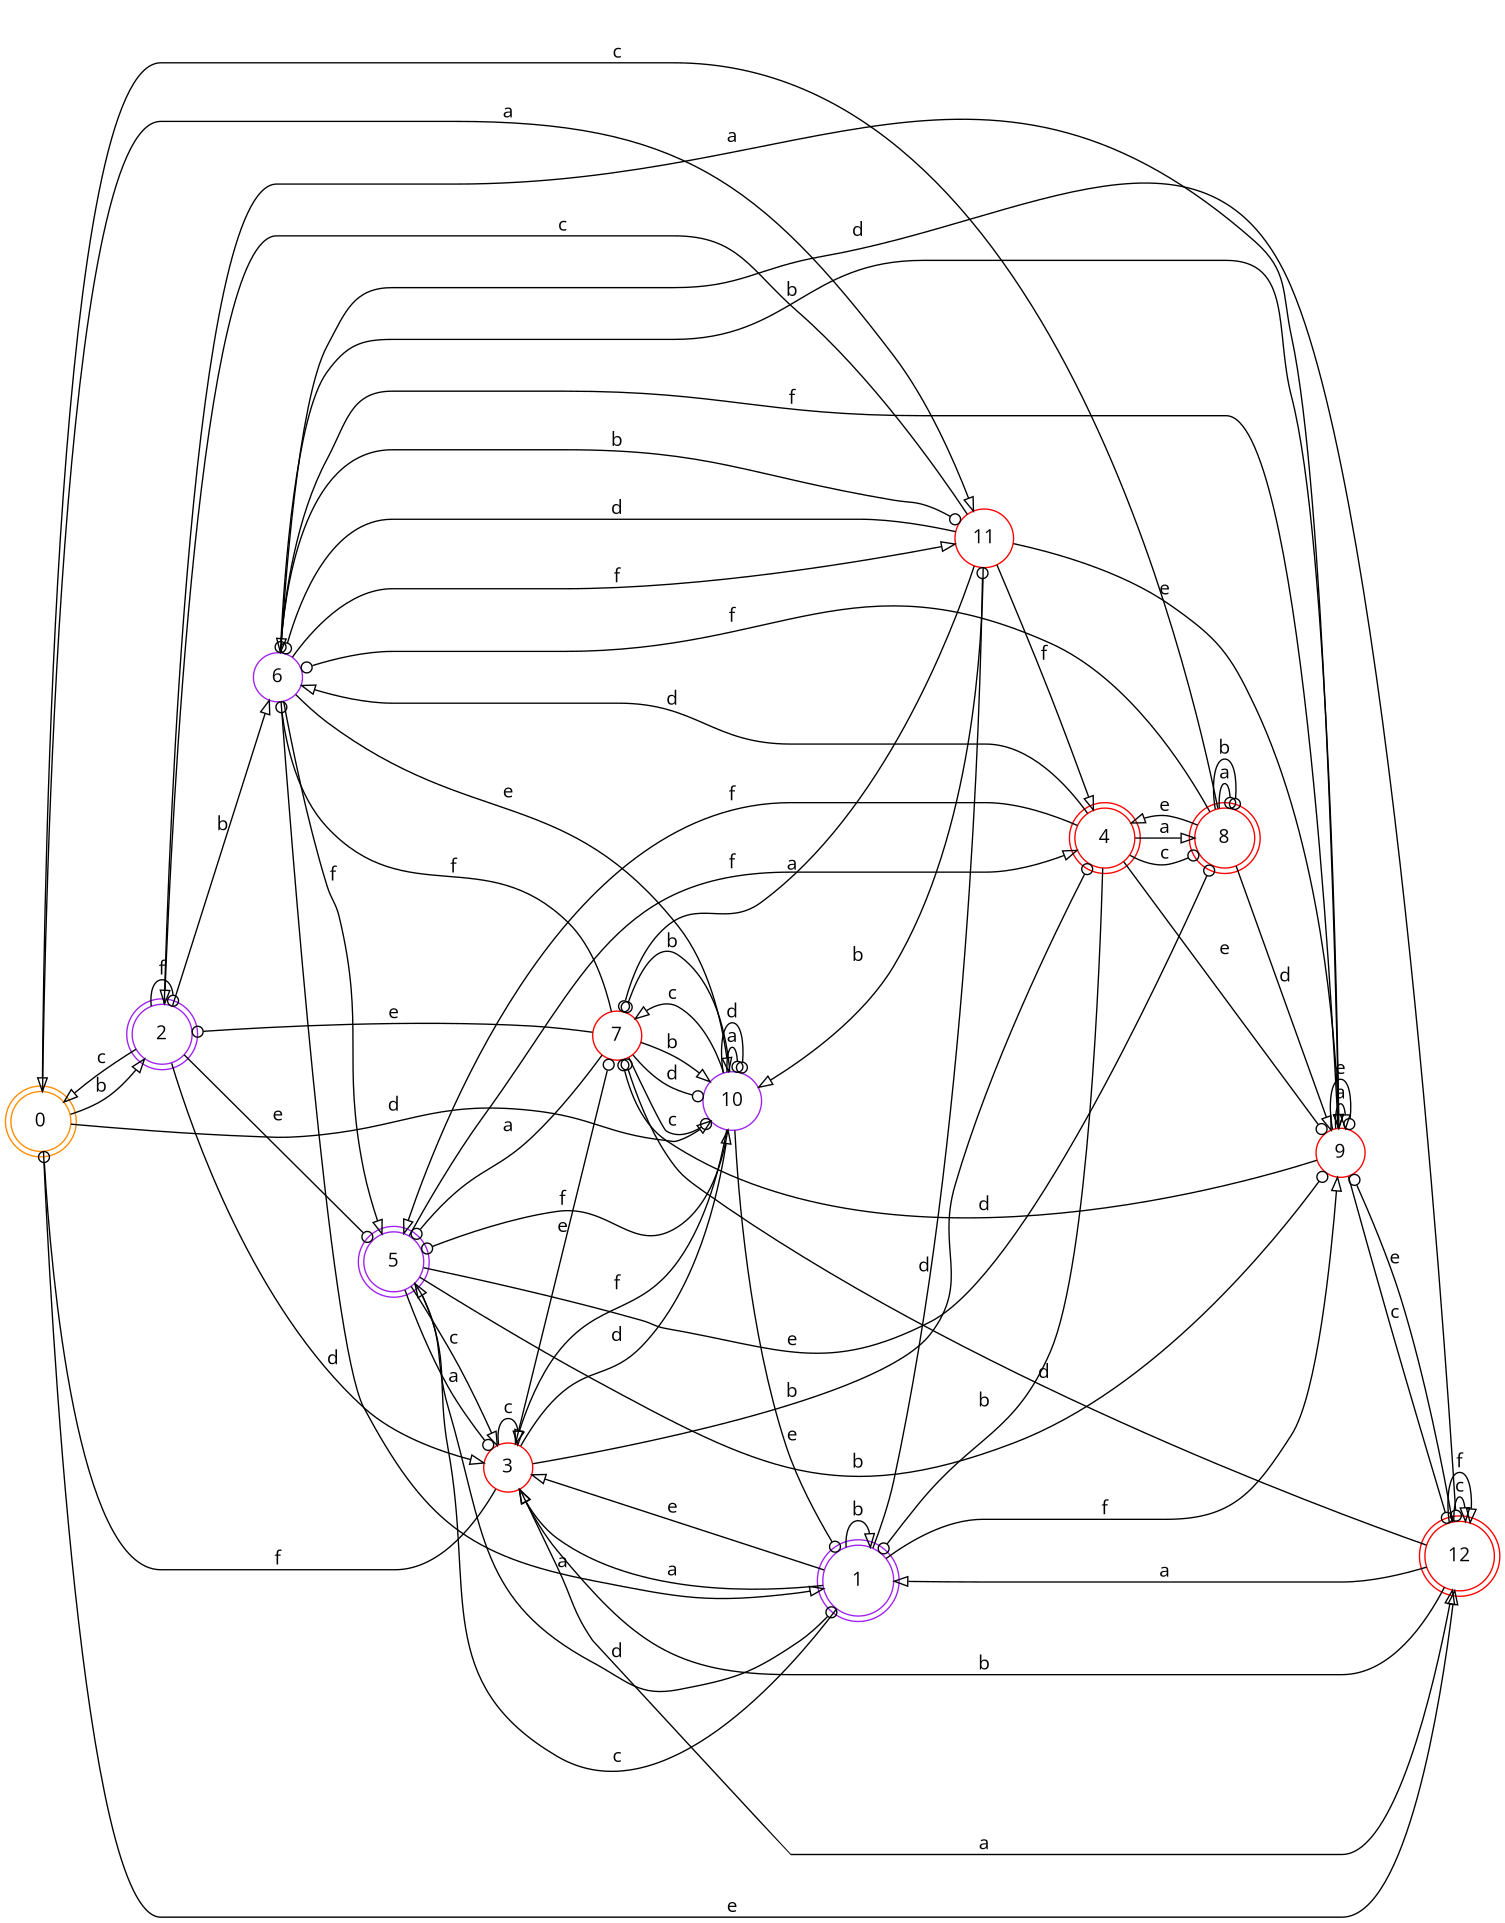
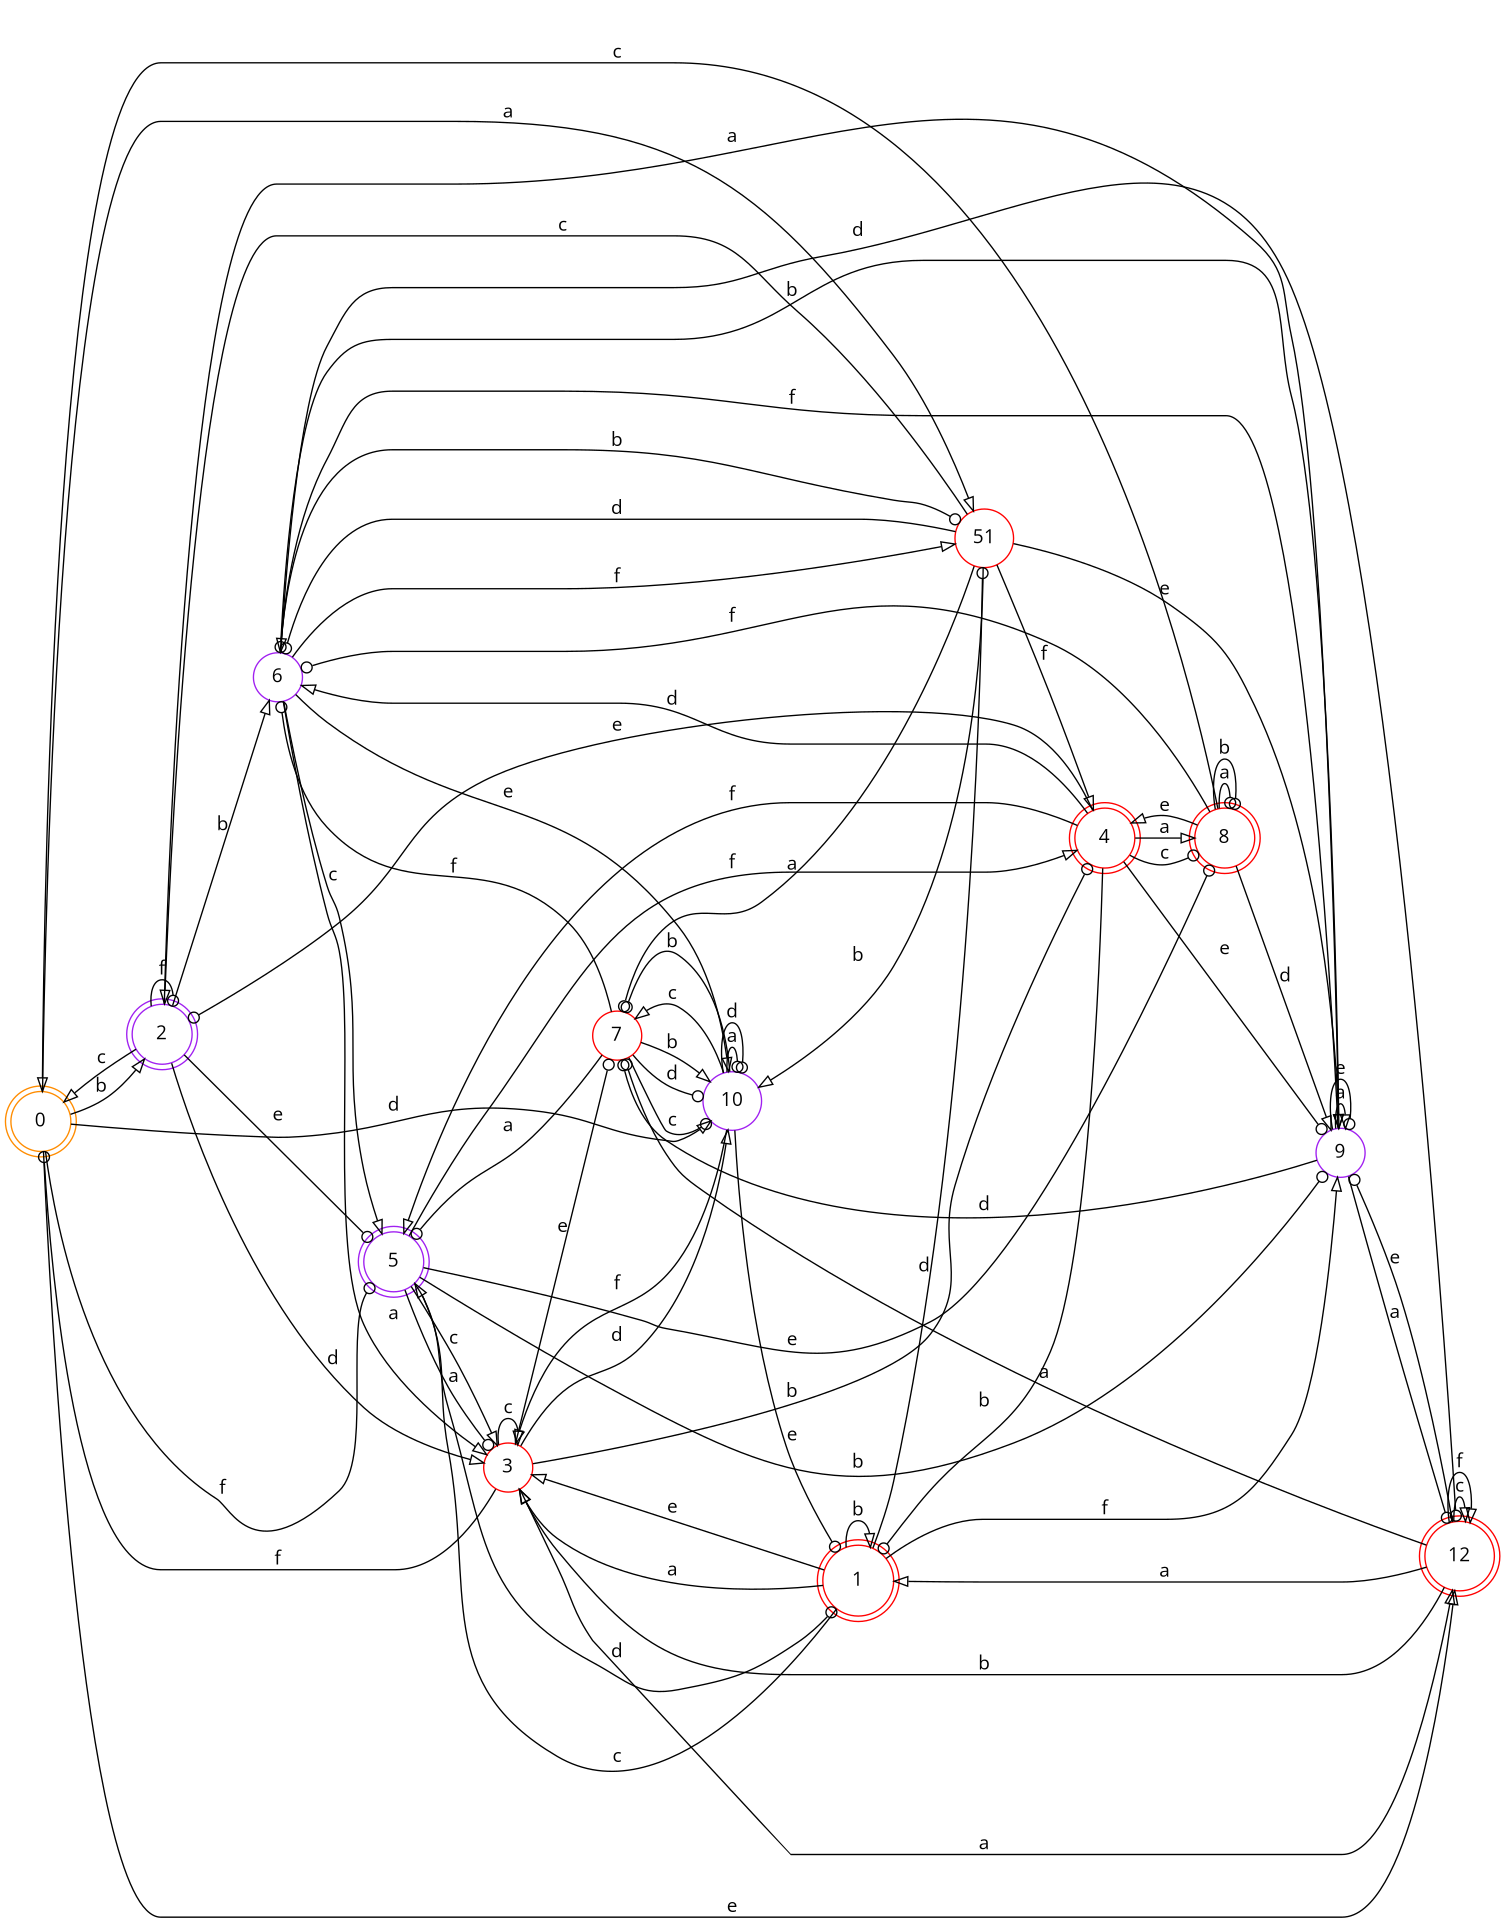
node "11": label "11" -> "51"
edge "6" -> "5": label "f" -> "c"
edge "7" -> "2": now "4" -> "2"
node "9": color red -> purple
edge "10" -> "5": now "0" -> "5"
edge "9" -> "12": label "c" -> "a"
edge "6" -> "1": now "6" -> "3"
edge "12" -> "7": label "d" -> "a"
node "1": color purple -> red
